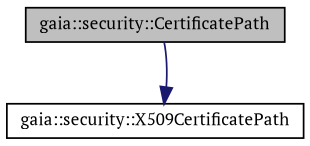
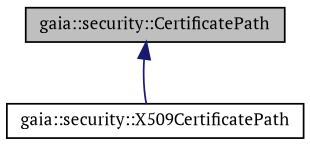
edge "gaia::security::CertificatePath" -> "gaia::security::X509CertificatePath": reversed
